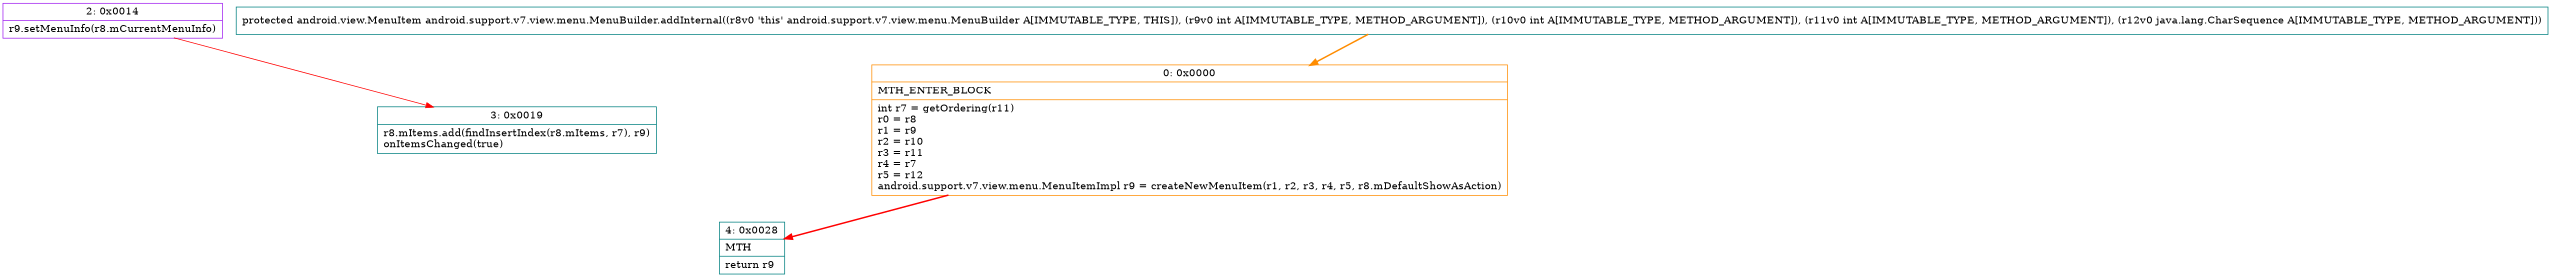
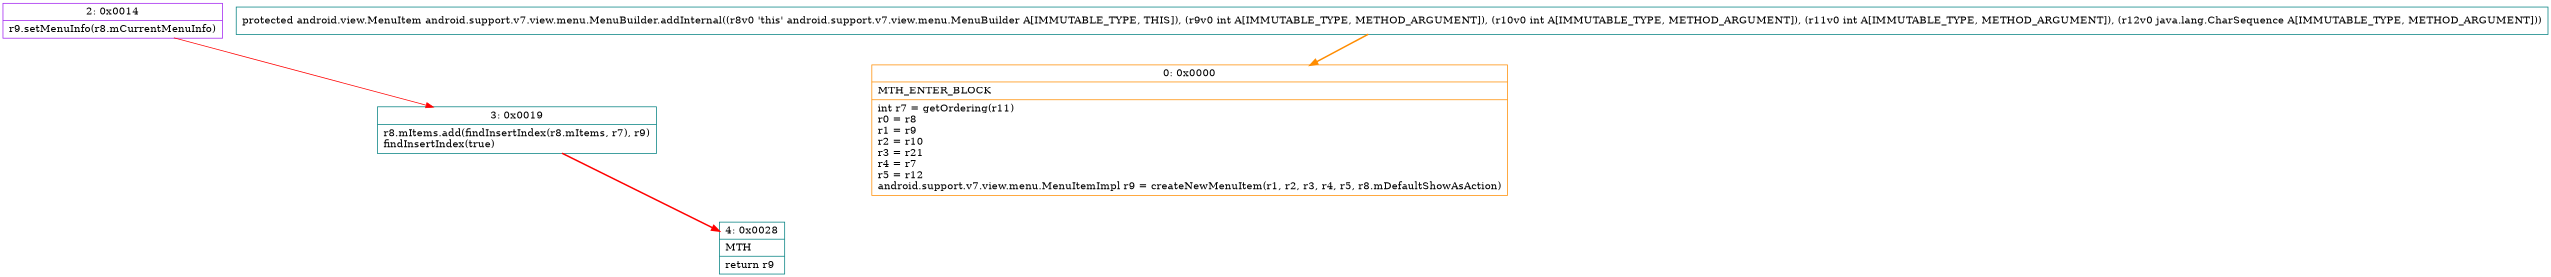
node "3: 0x0019": text "onItemsChanged(true)" -> "findInsertIndex(true)"
node "0: 0x0000": text "r3 = r11" -> "r3 = r21"
edge "0: 0x0000" -> "4: 0x0028": now "3: 0x0019" -> "4: 0x0028"
